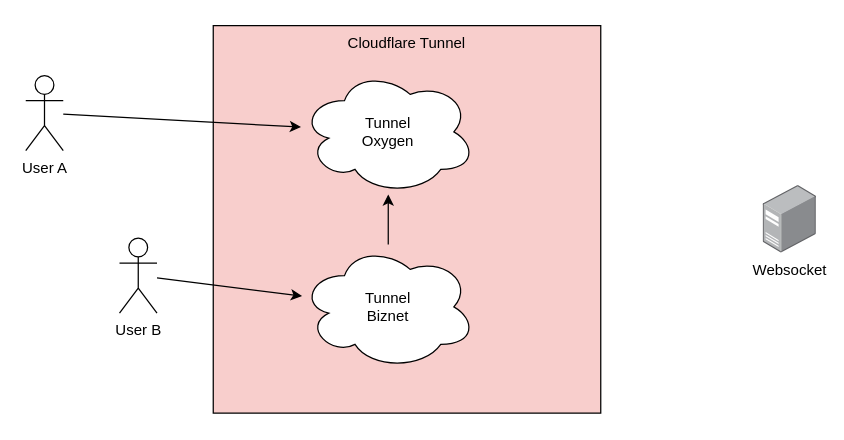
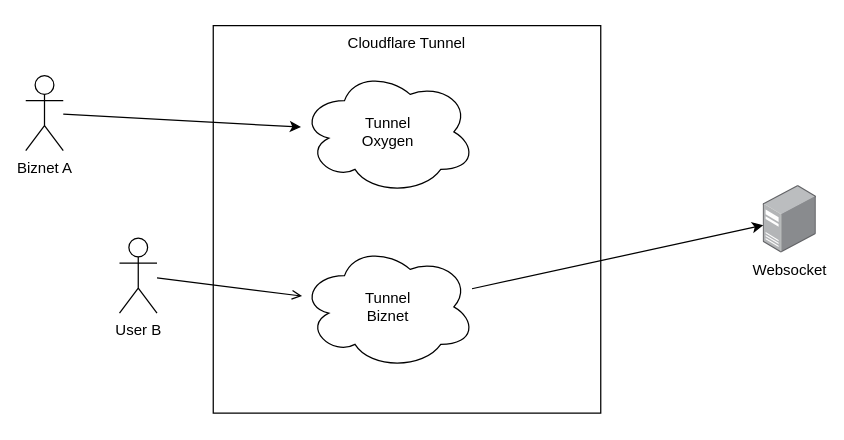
node "User A": label "User A" -> "Biznet A"
node "Cloudflare Tunnel": fillcolor #f8cecc -> #ffffff
edge "Tunnel Biznet" -> "Tunnel Oxygen": now "Tunnel Biznet" -> "Websocket"
edge "User B" -> "Tunnel Biznet": arrowhead classic -> open
